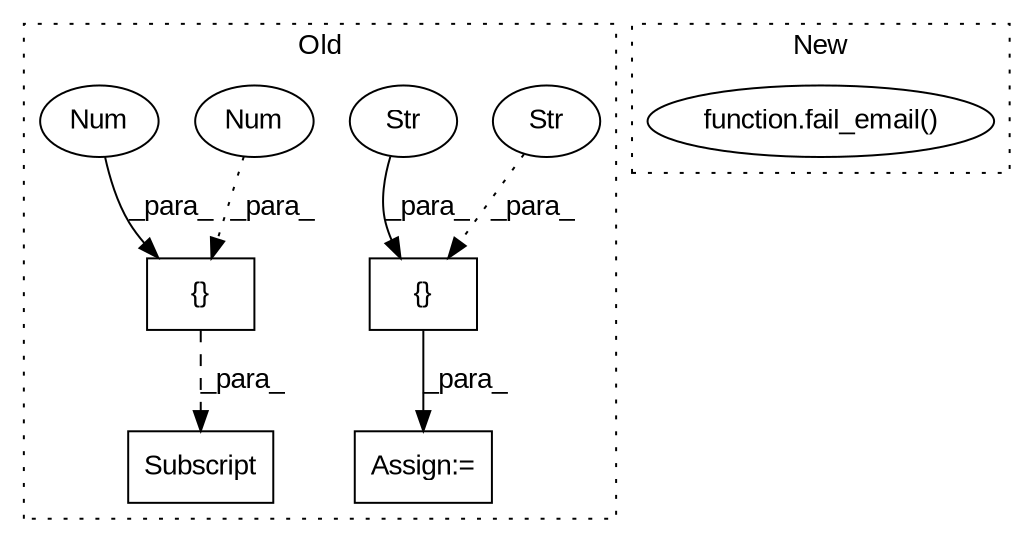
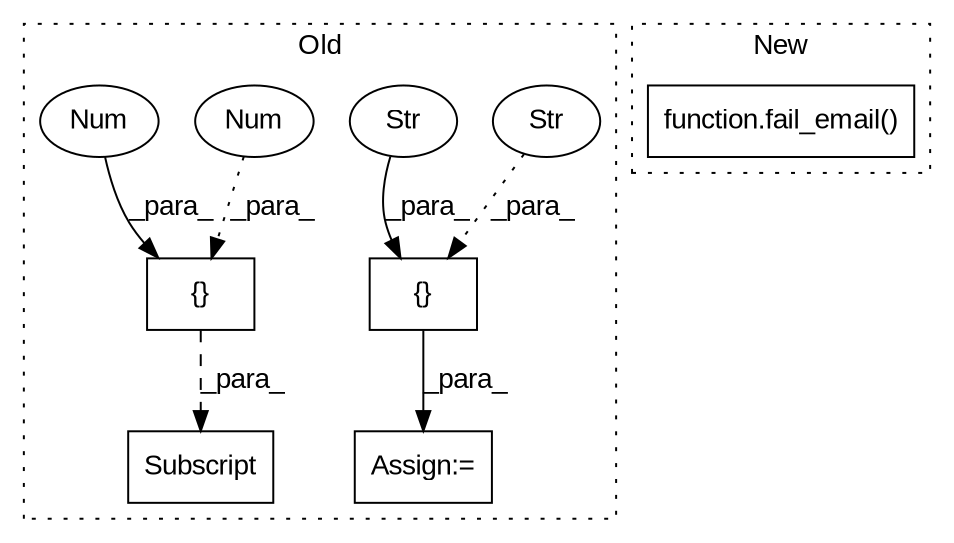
node "function.fail_email()": shape ellipse -> box
